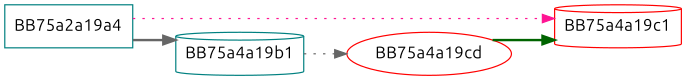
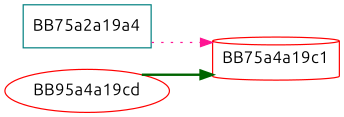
node "BB75a4a19b1": removed
node "BB75a4a19cd": label "BB75a4a19cd" -> "BB95a4a19cd"
